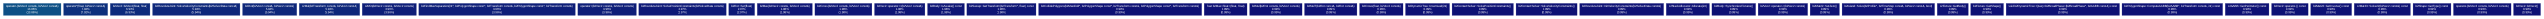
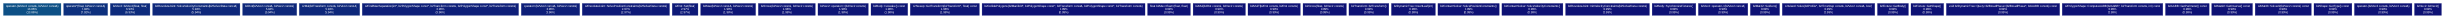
node "b2Min(b2Vec2 const&, b2Vec2 const&) 3.96% (3.96%)": removed
node "b2Transform::b2Transform() 0.99% (0.99%)": added
node "b2StackAllocator::Allocate(int) 0.99% (0.99%)": removed
node "b2Vec2::operator-() const 0.99% (0.99%)": removed
